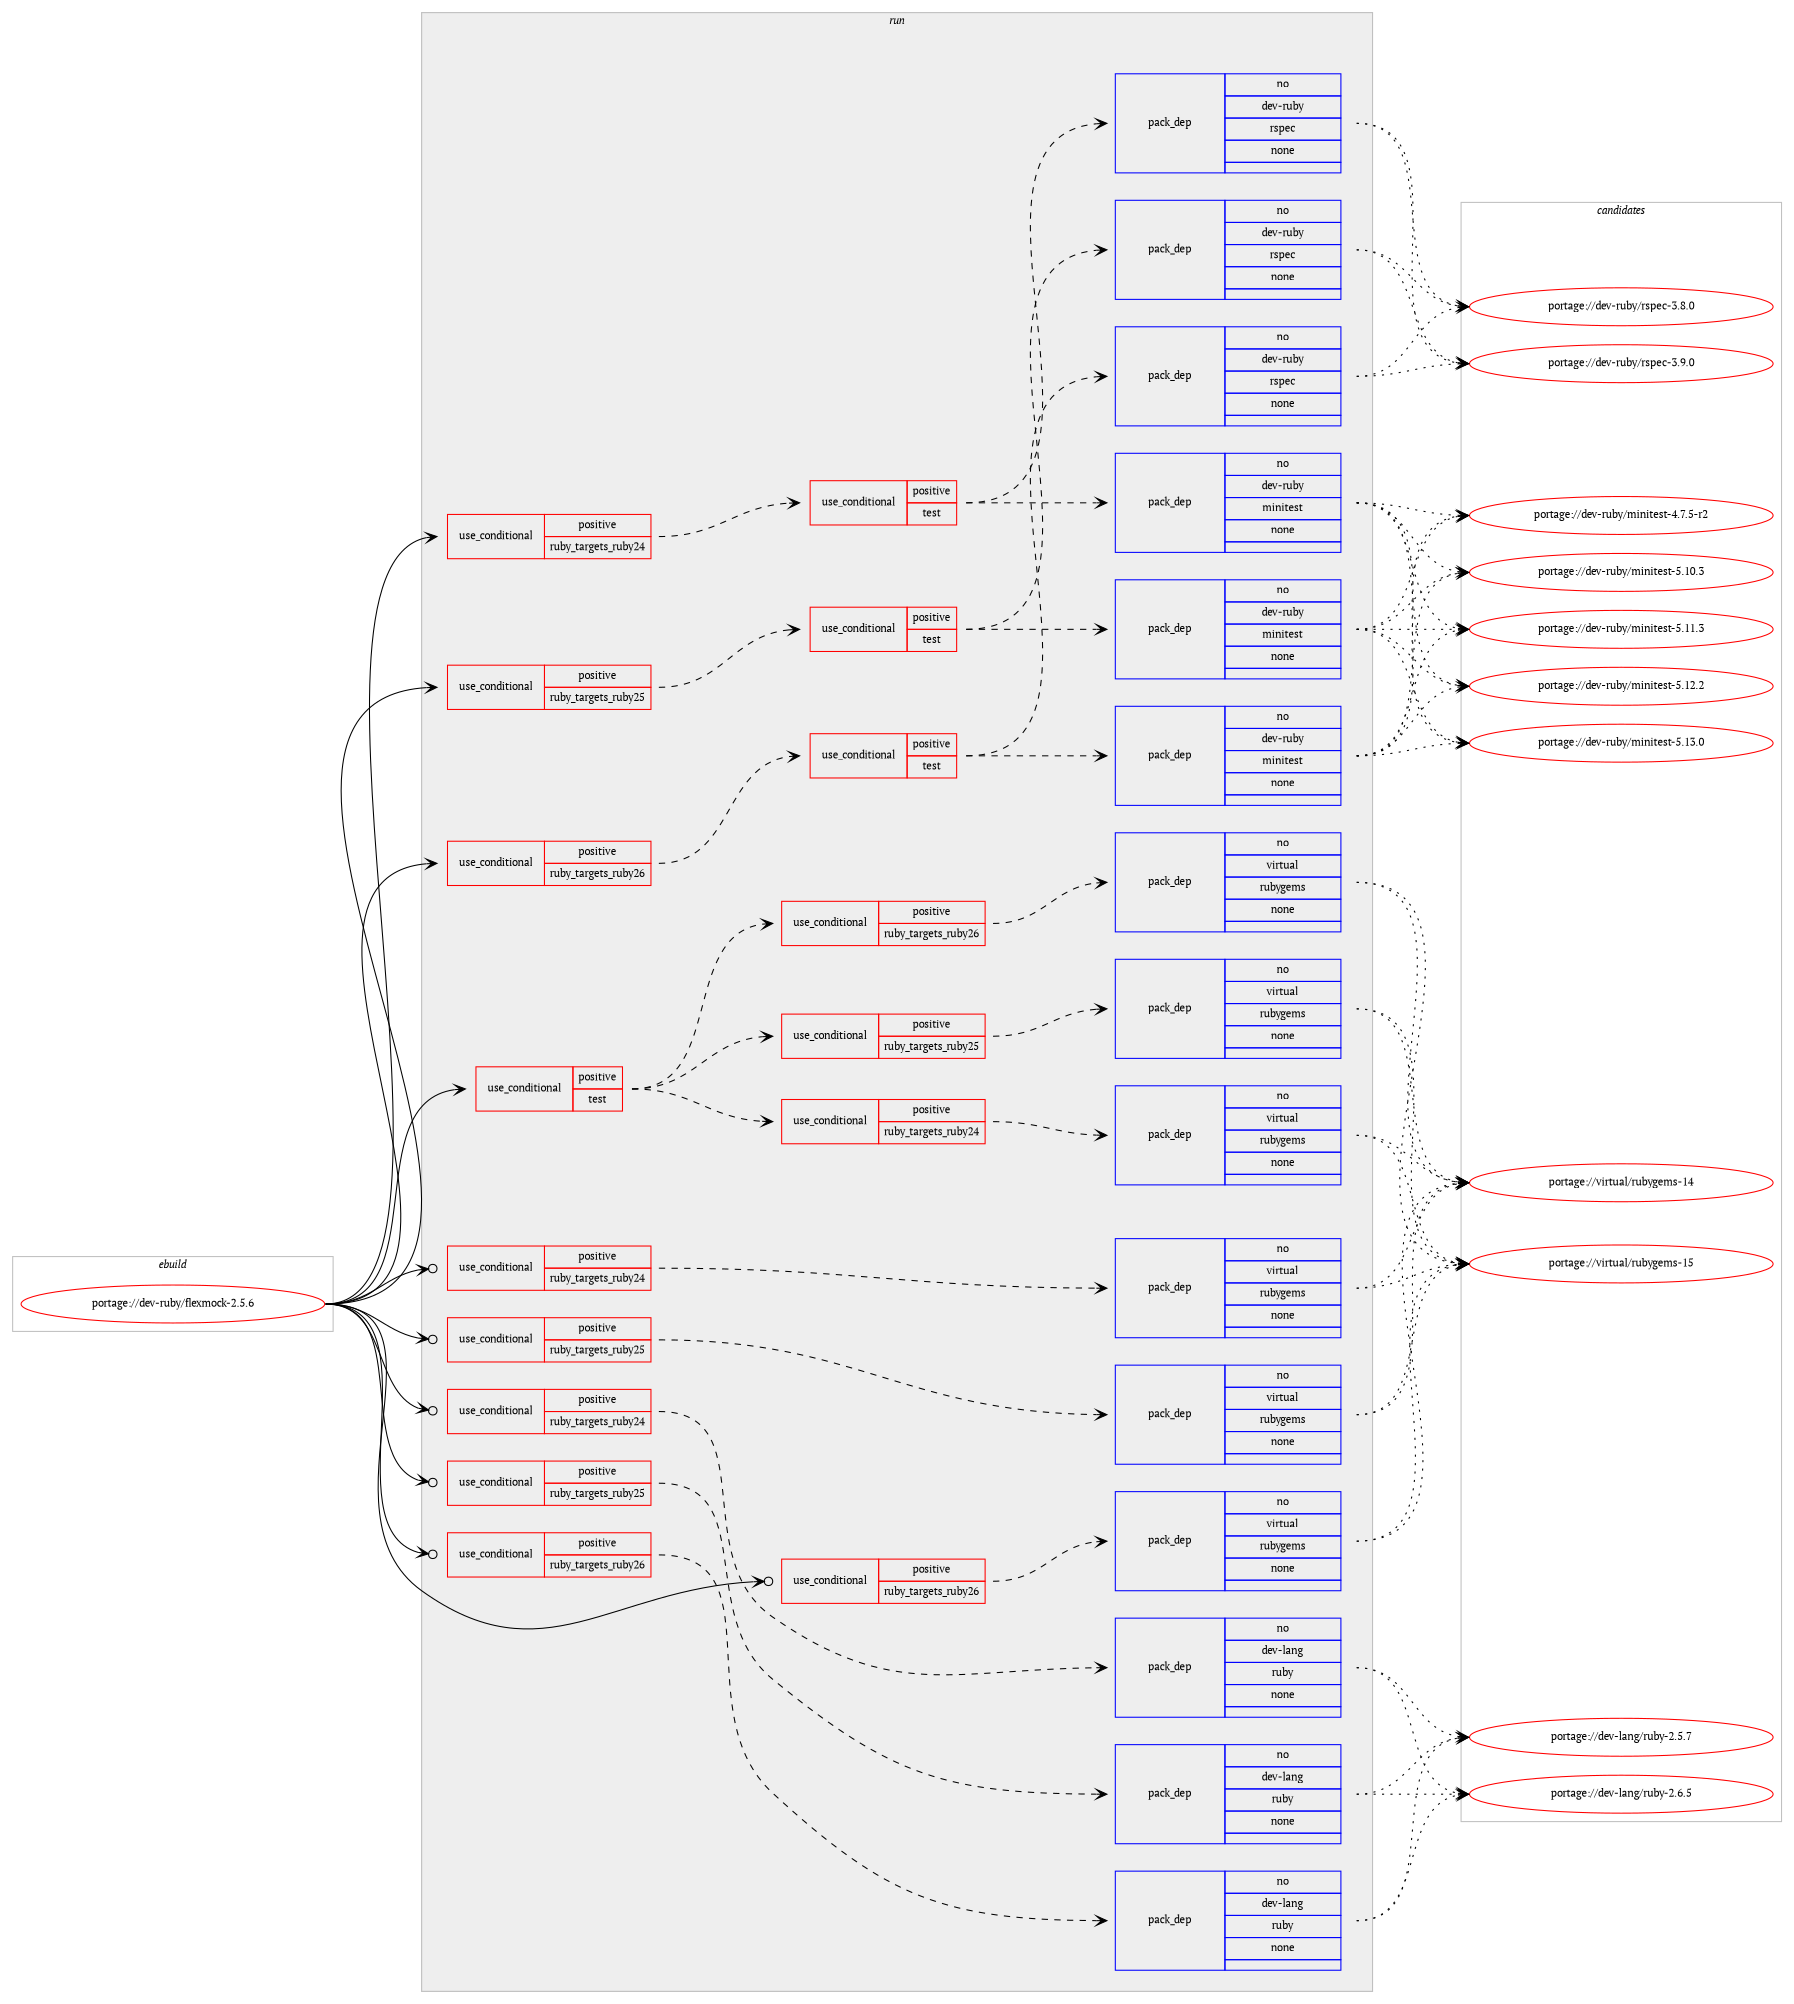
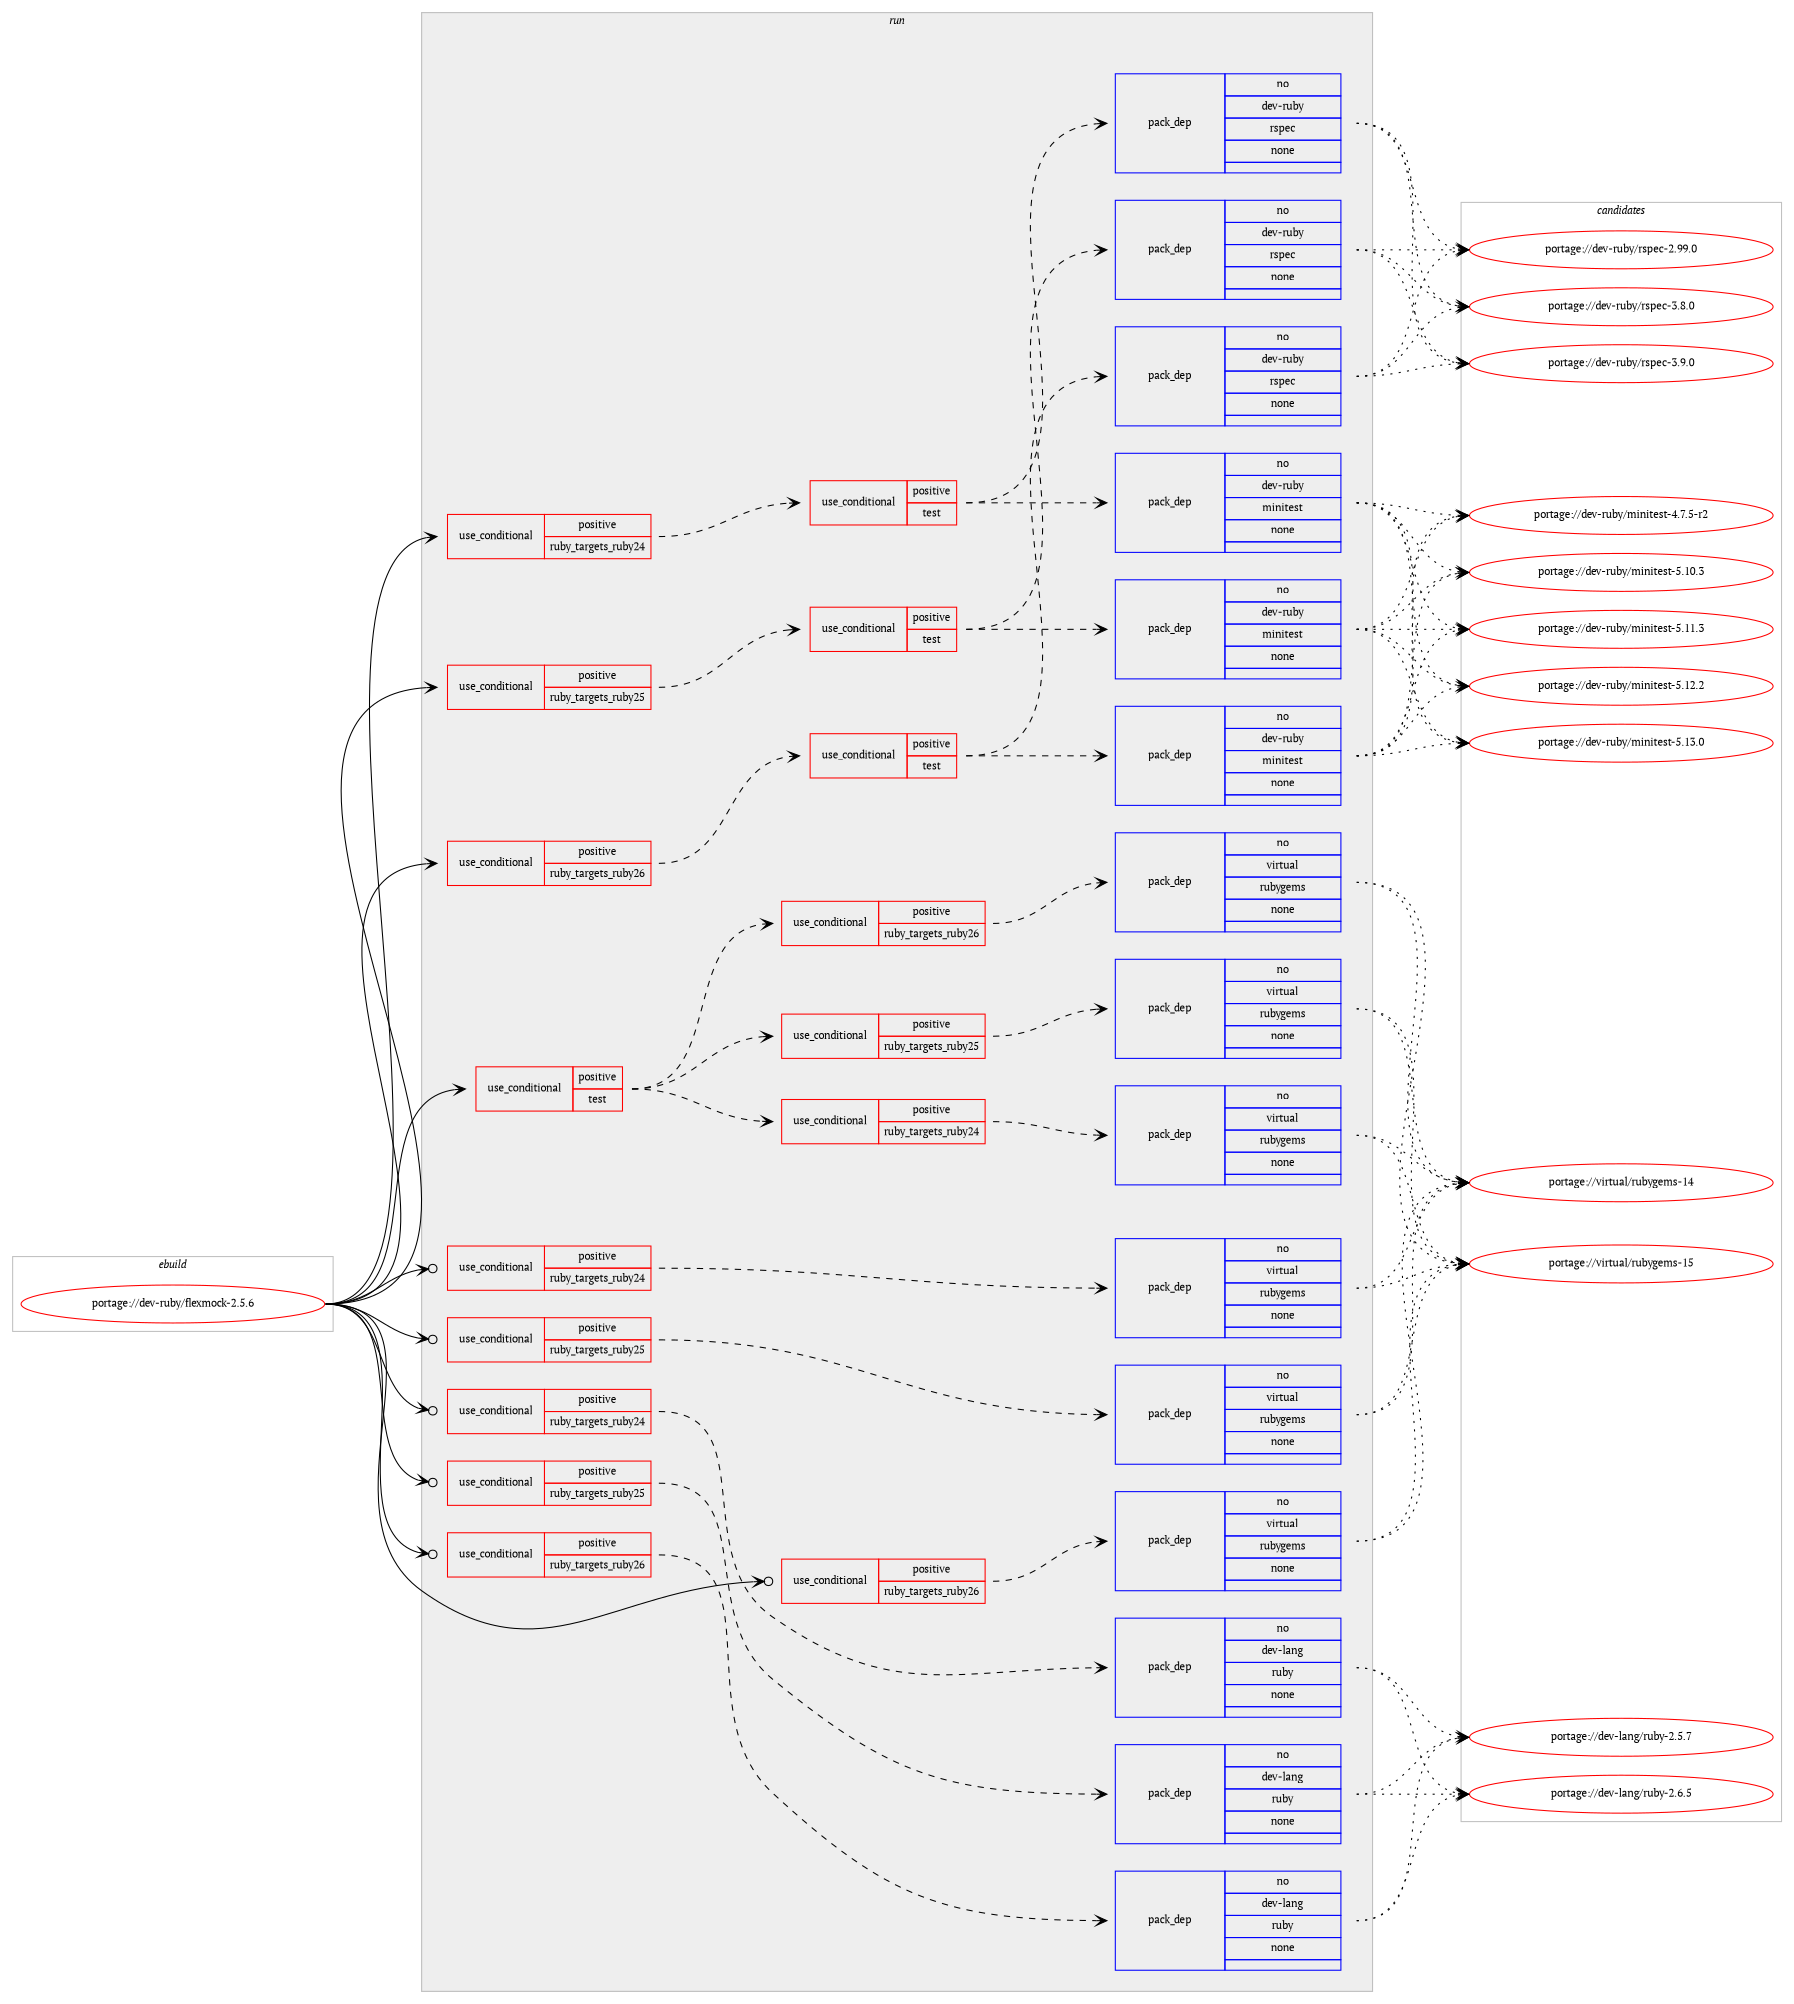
node "portage://dev-ruby/rspec-2.99.0": added
